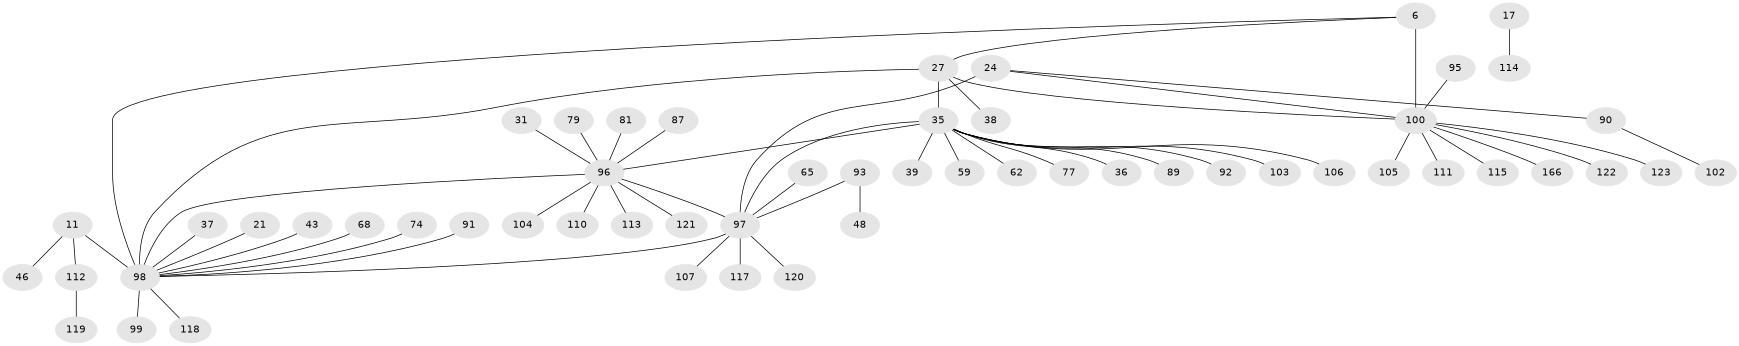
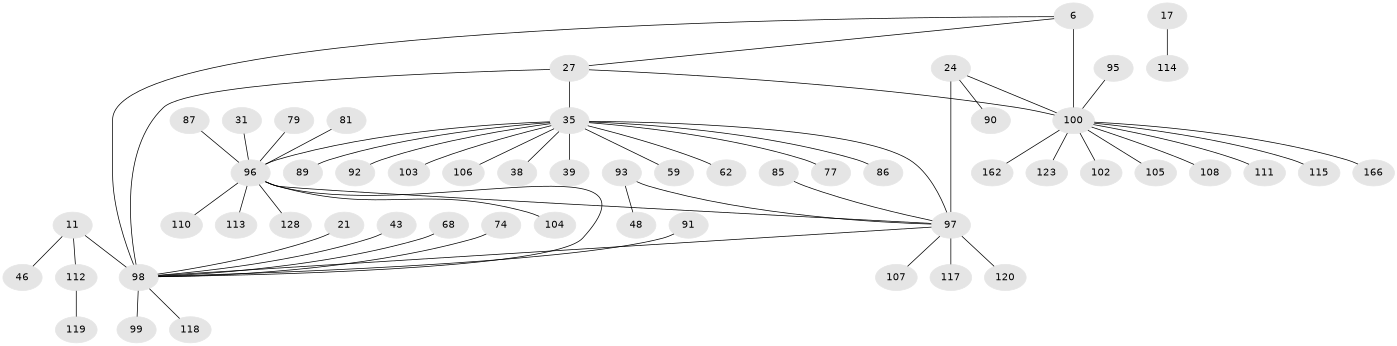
edge "27" -- "38": now "35" -- "38"
edge "90" -- "102": now "100" -- "102"
node "65": label "65" -> "85"
node "36": label "36" -> "86"
node "108": added
node "122": label "122" -> "162"
node "37": removed
node "121": label "121" -> "128"
